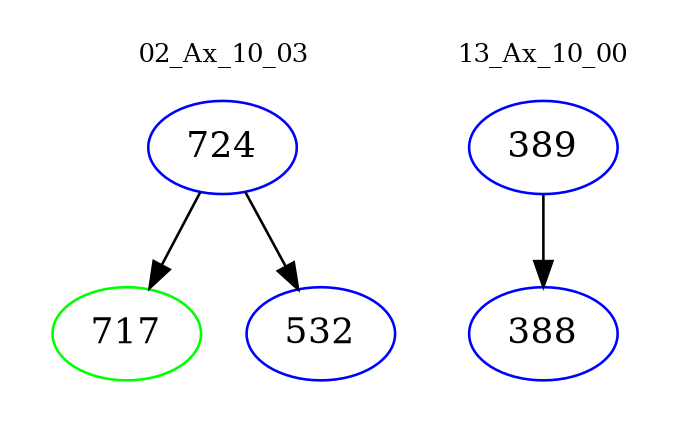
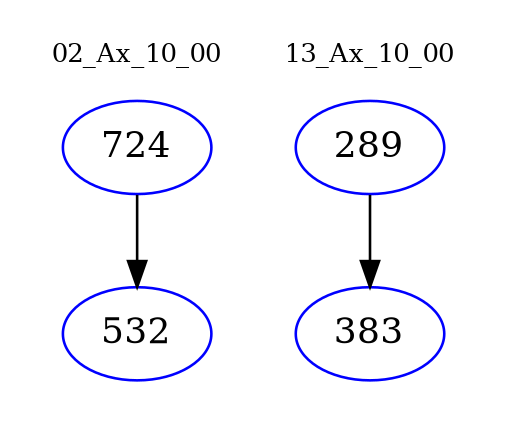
cluster "02_Ax_10_03": label "02_Ax_10_03" -> "02_Ax_10_00"
node "389": label "389" -> "289"
node "717": removed
node "388": label "388" -> "383"
